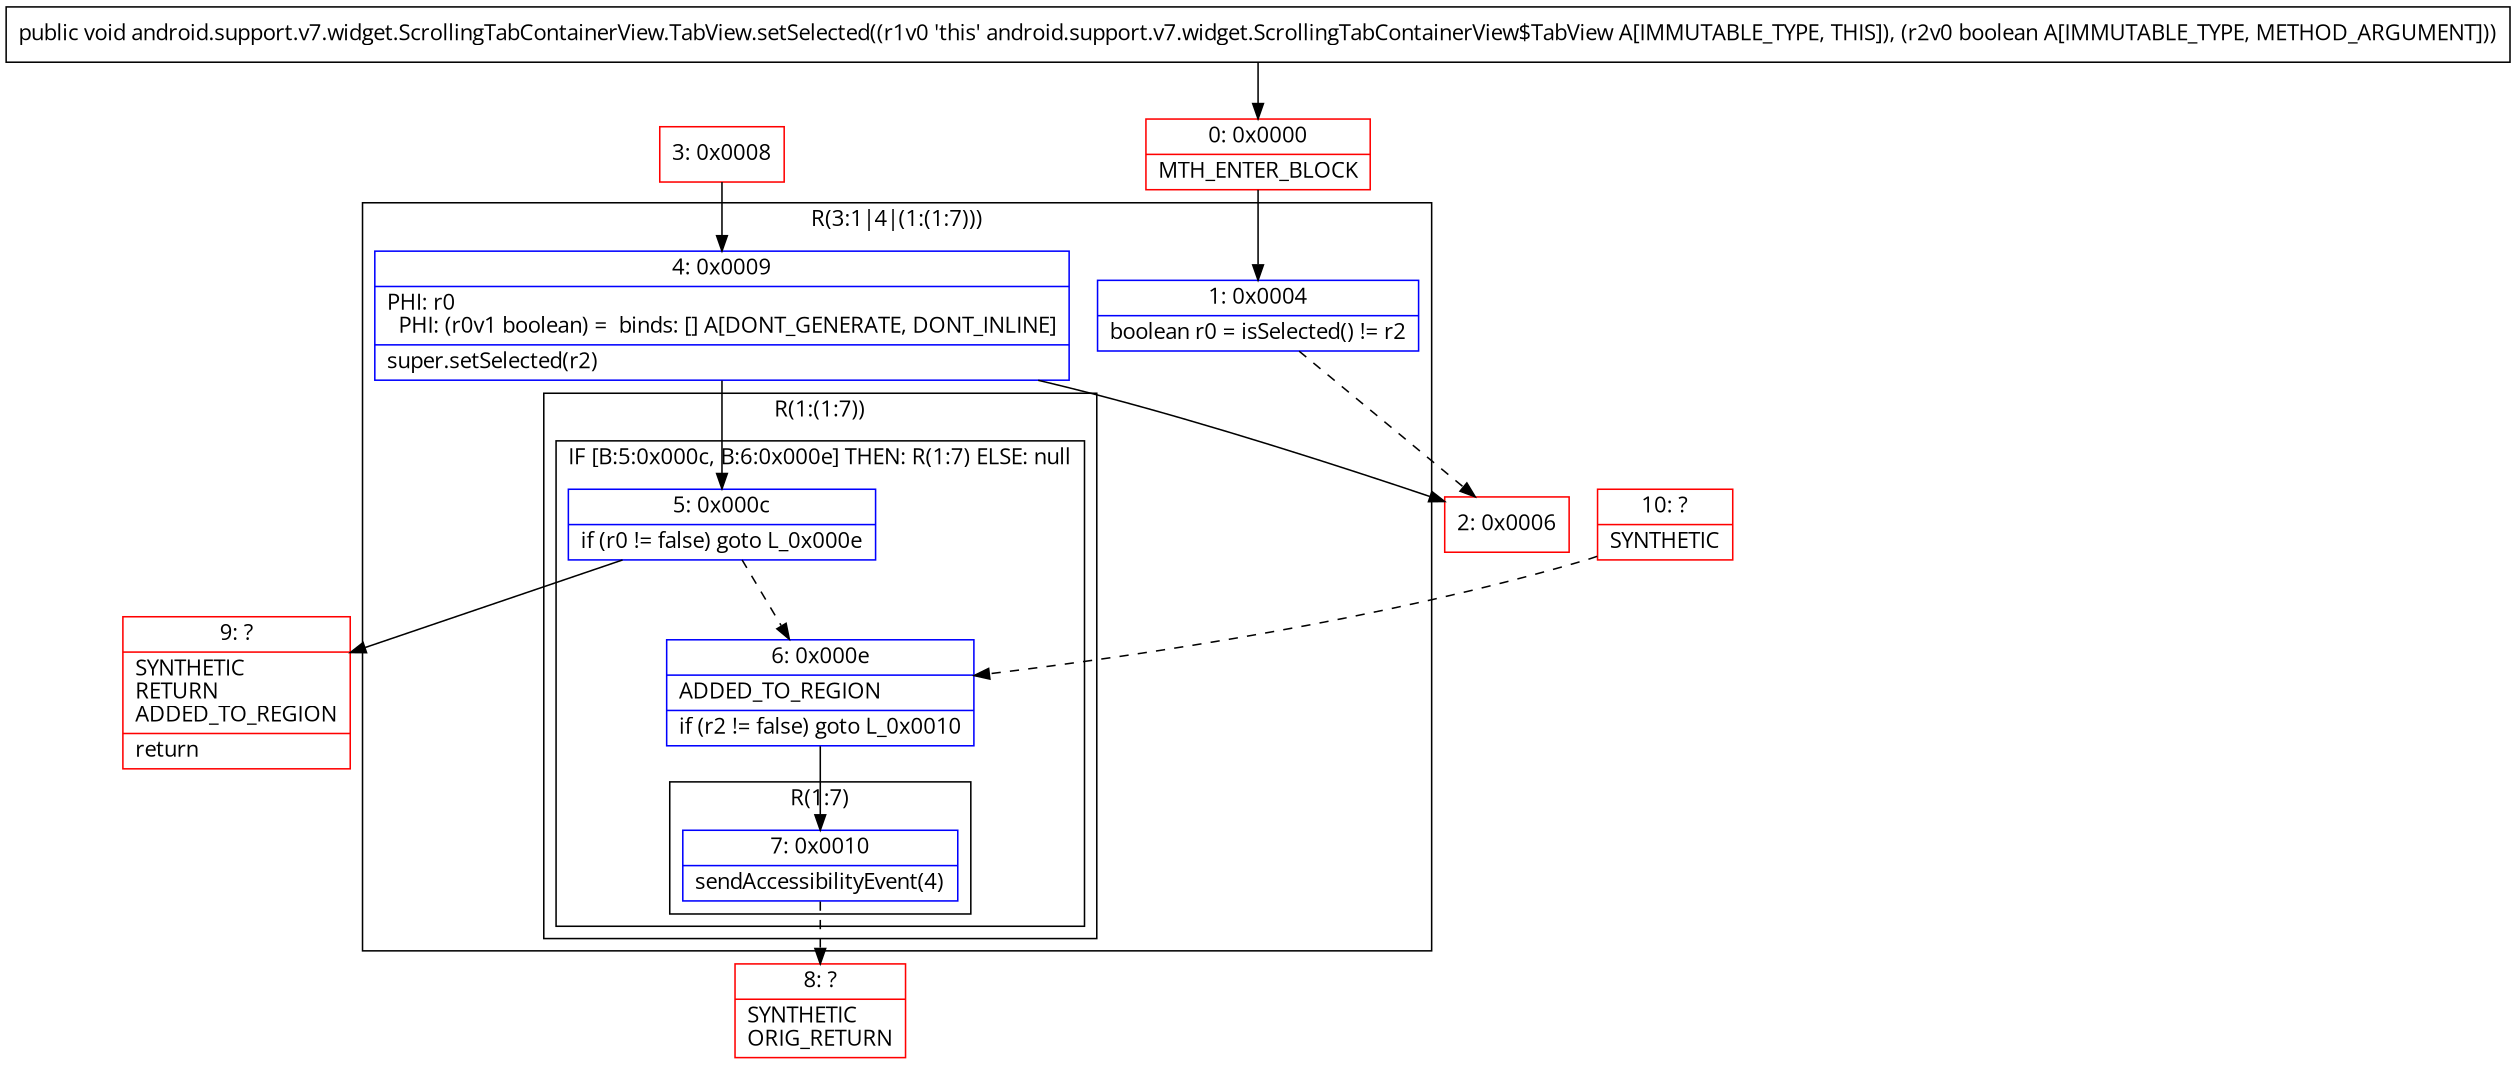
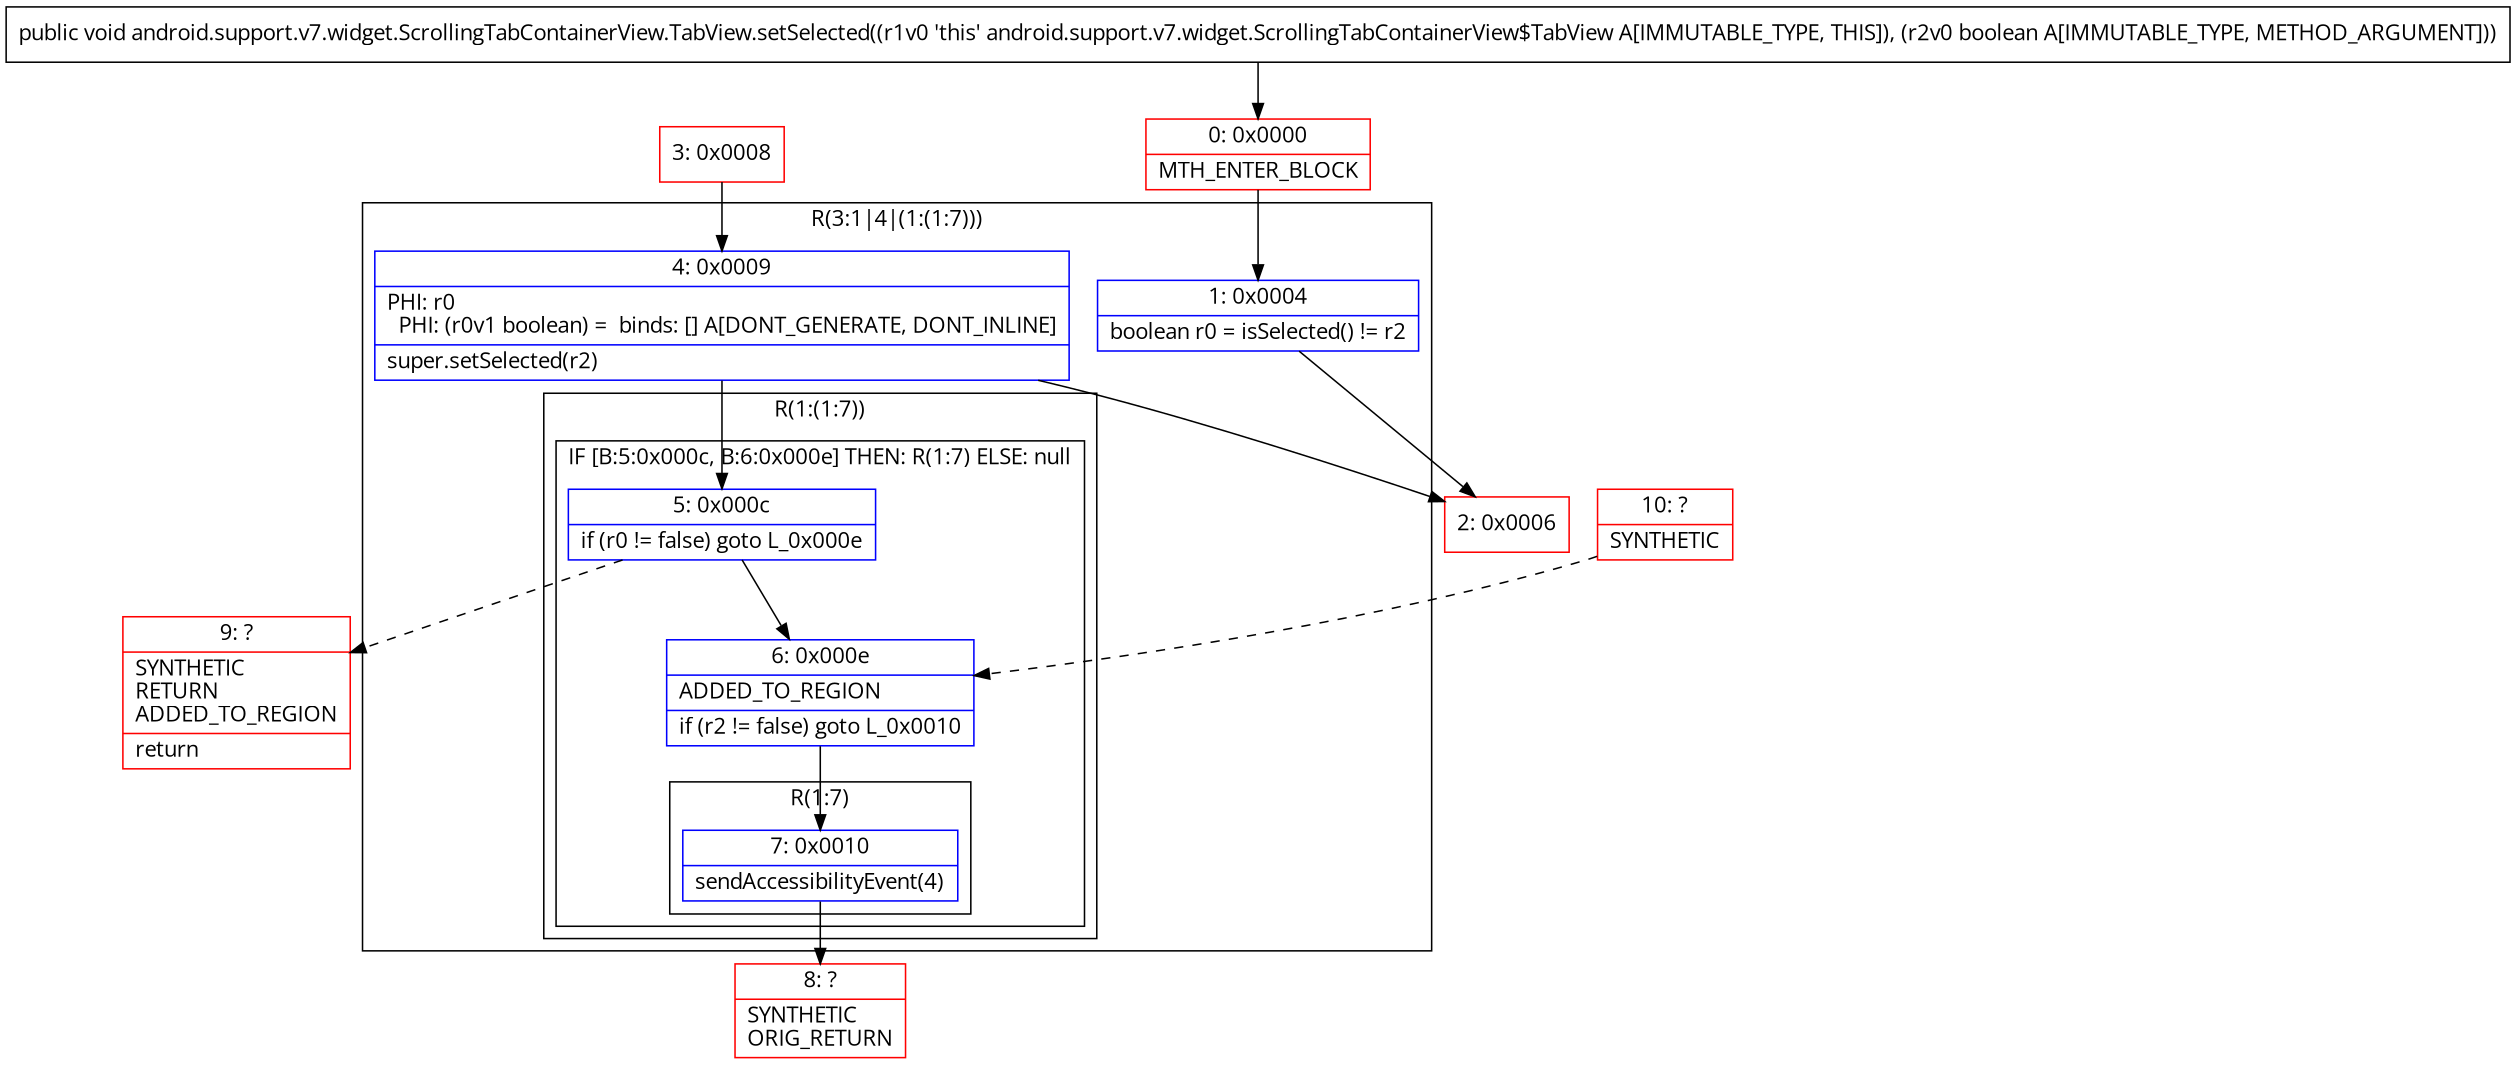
edge "1: 0x0004" -> "2: 0x0006": style dashed -> solid
edge "5: 0x000c" -> "6: 0x000e": style dashed -> solid
edge "5: 0x000c" -> "9: ?": style solid -> dashed
edge "7: 0x0010" -> "8: ?": style dashed -> solid
